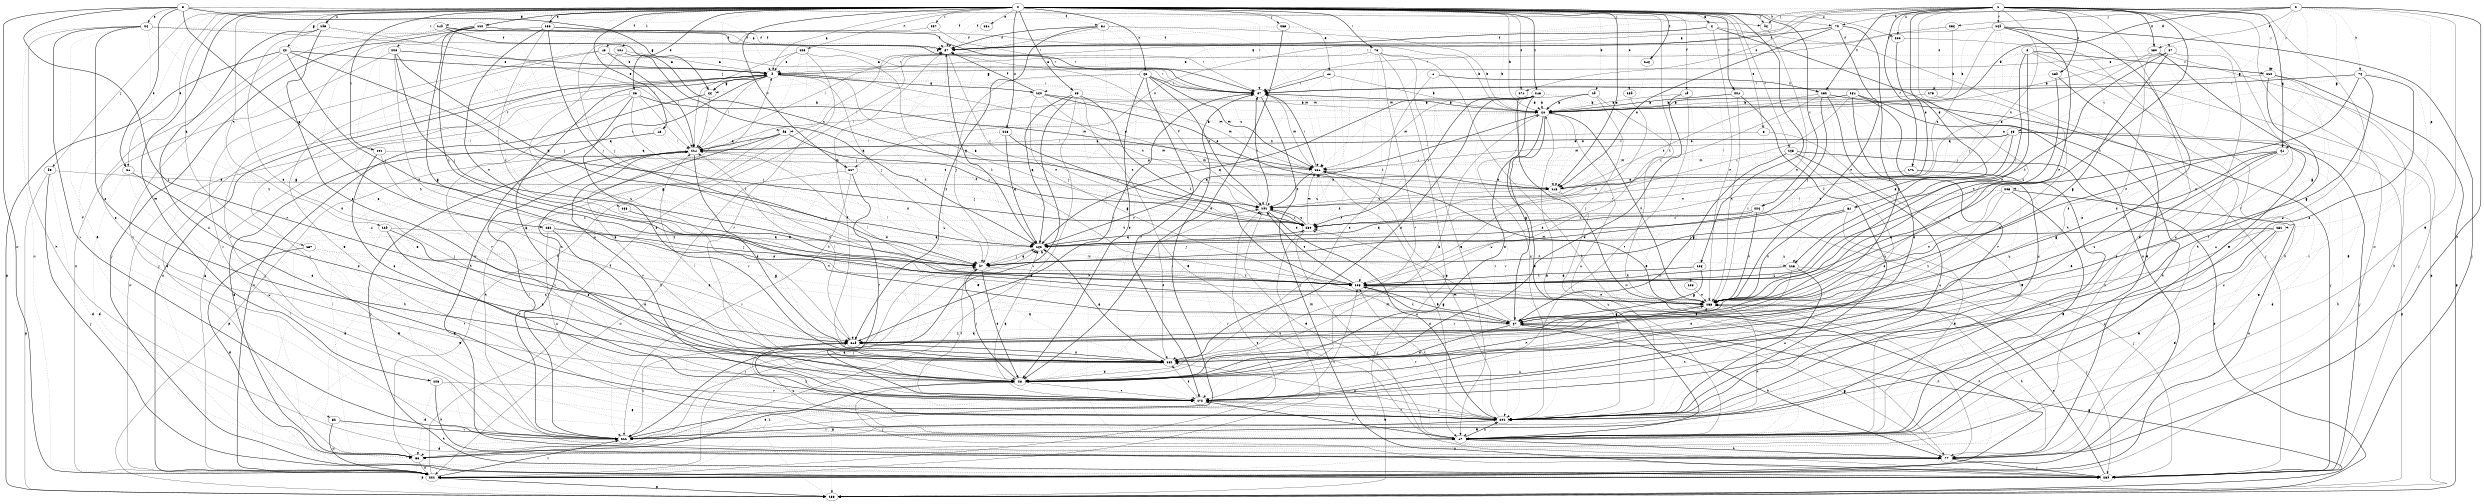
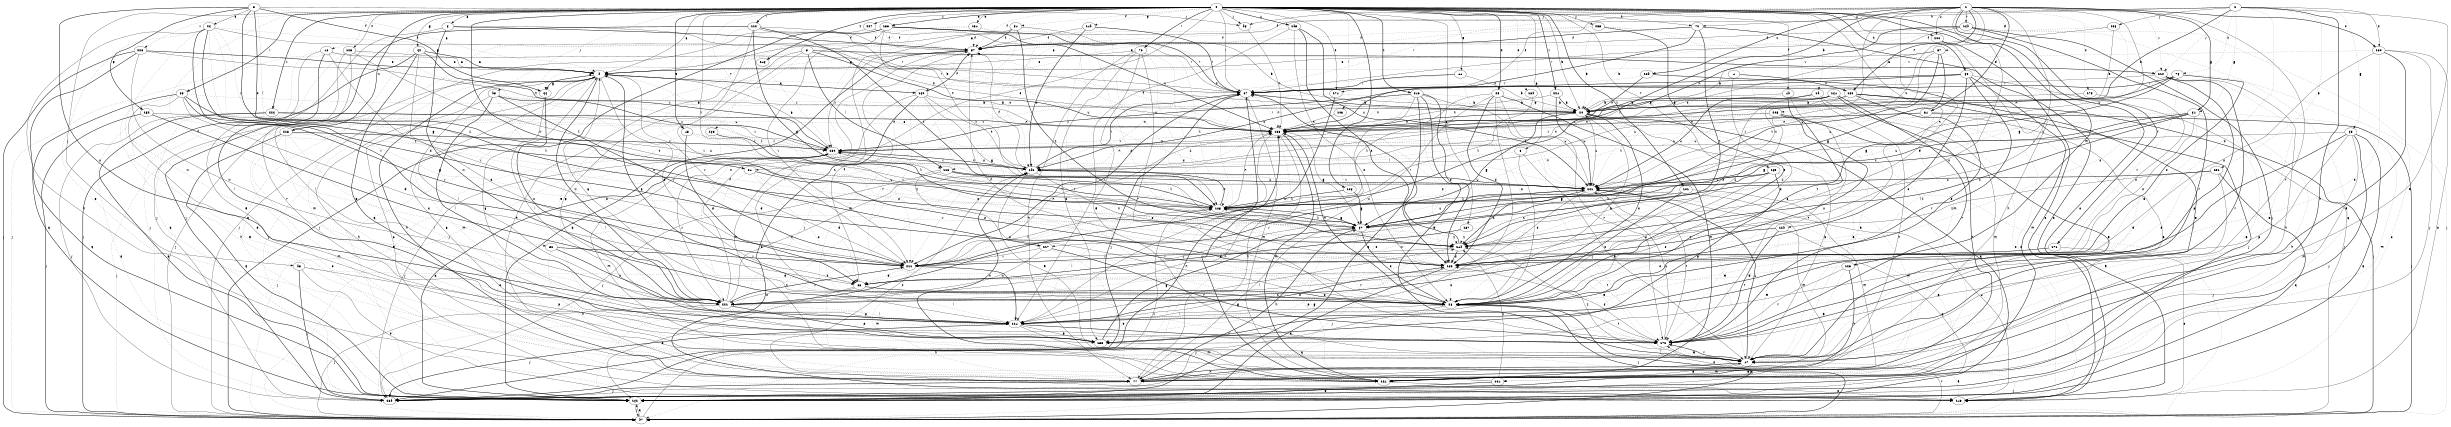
edge "0" -> "87": style dotted -> solid
edge "87" -> "133": added, label "n"
edge "20" -> "95": reversed
edge "104" -> "47": reversed
